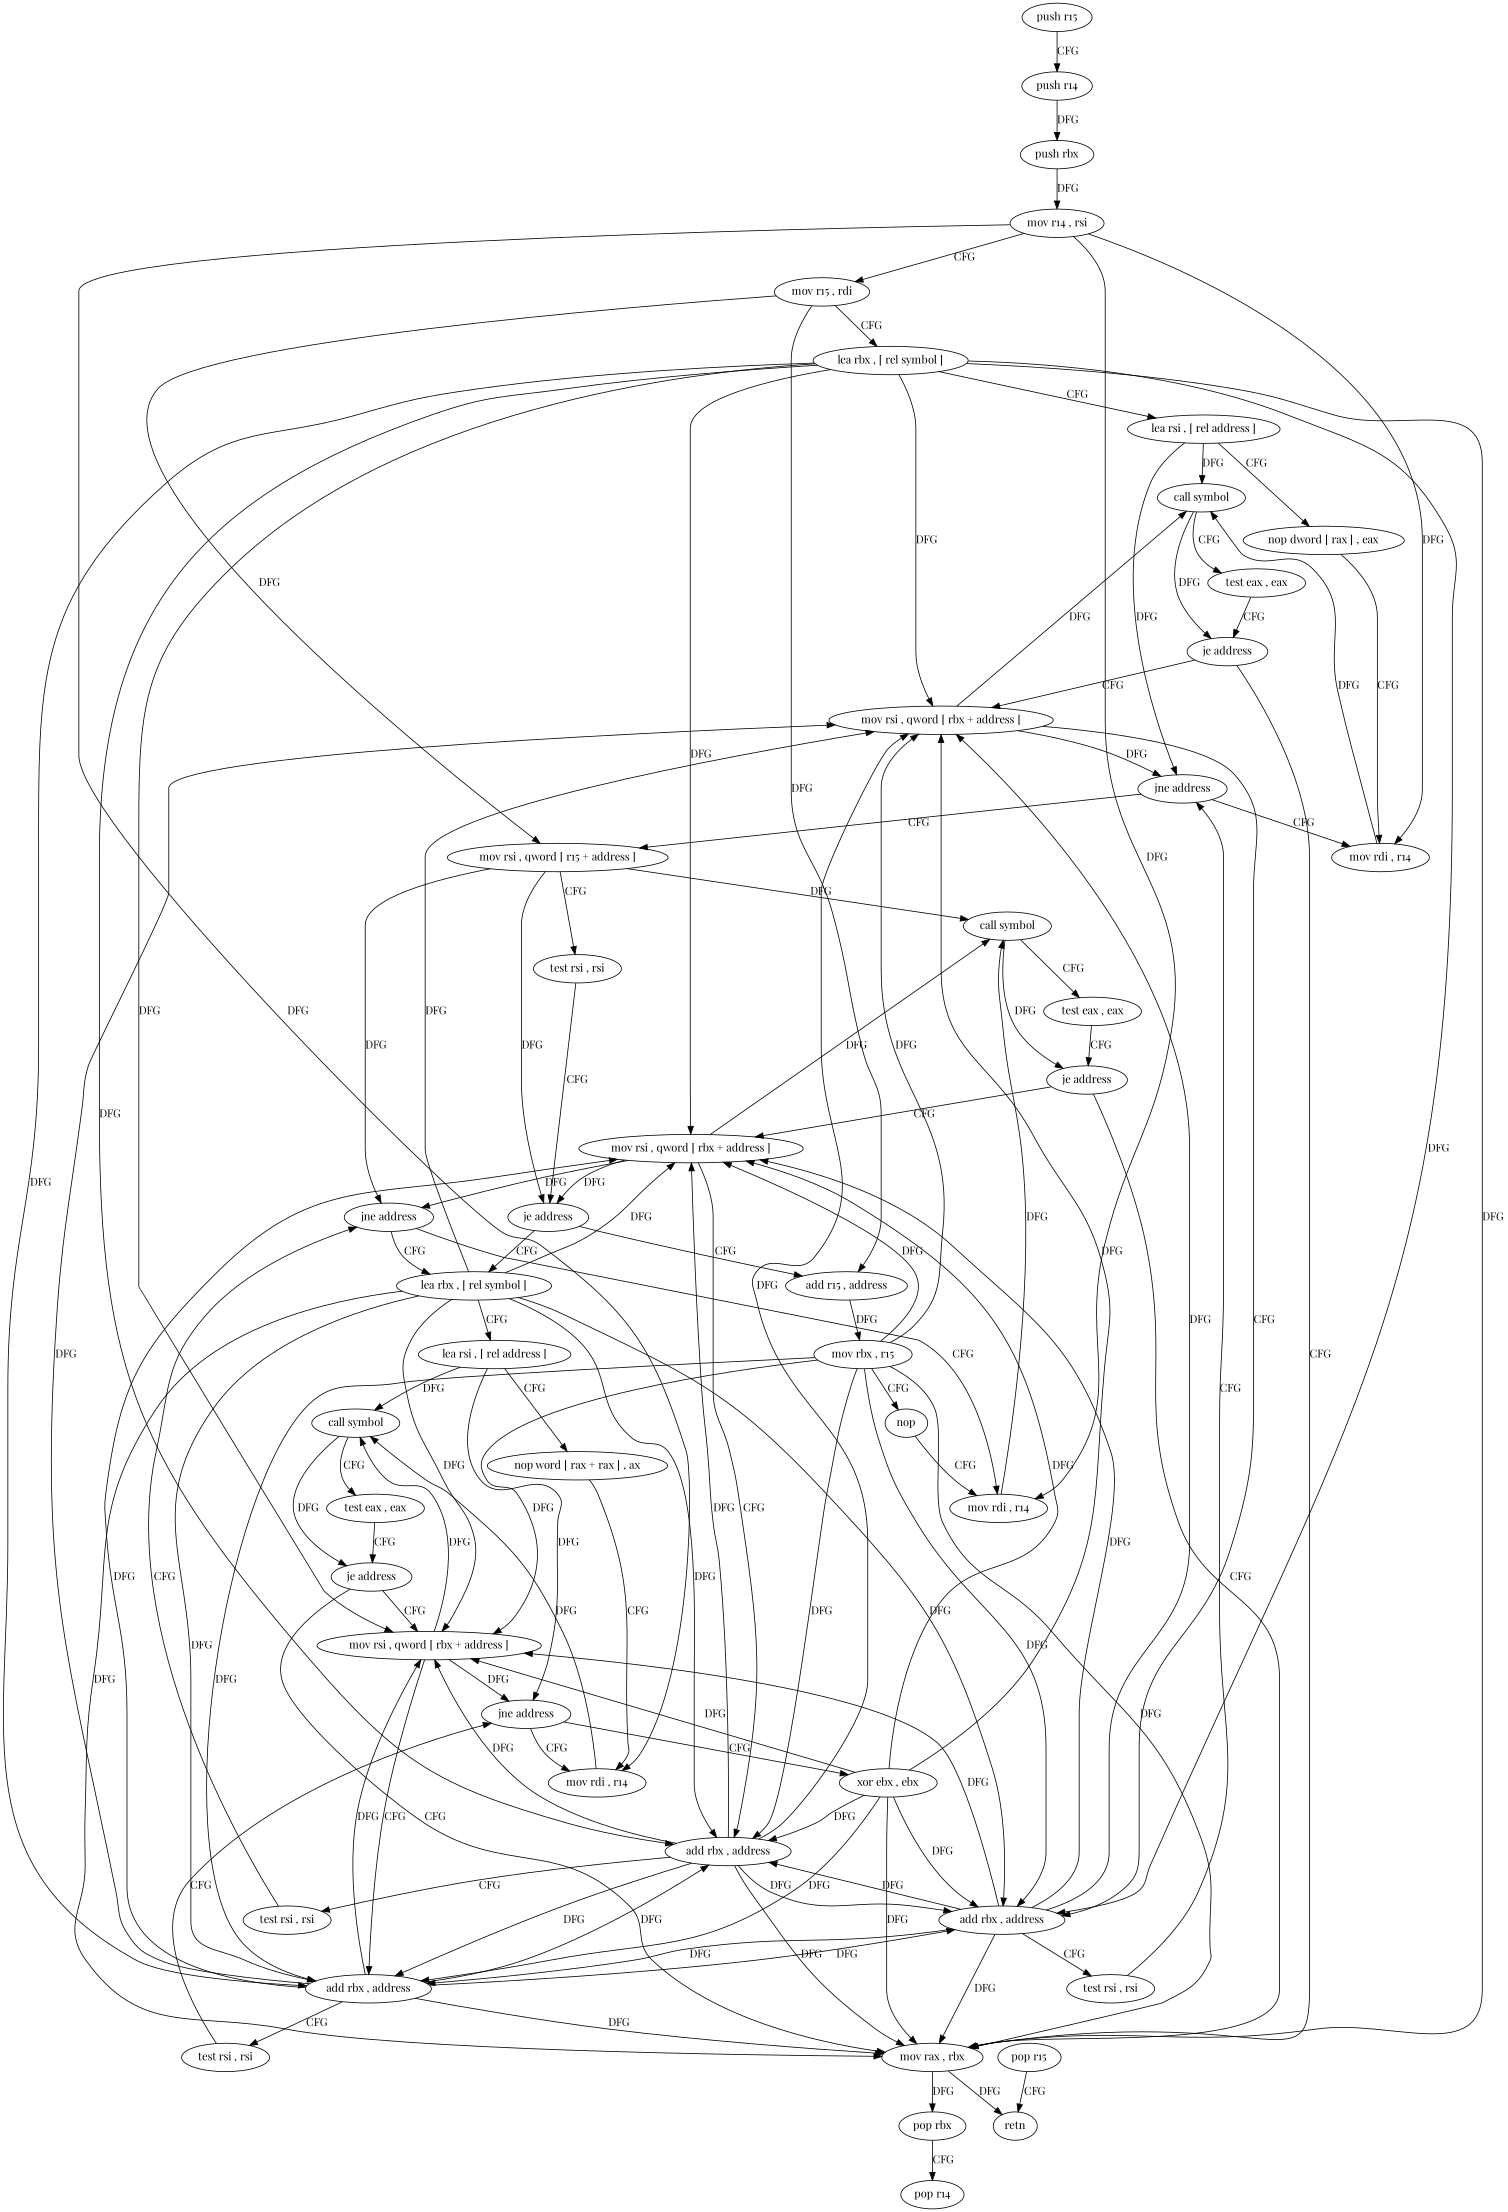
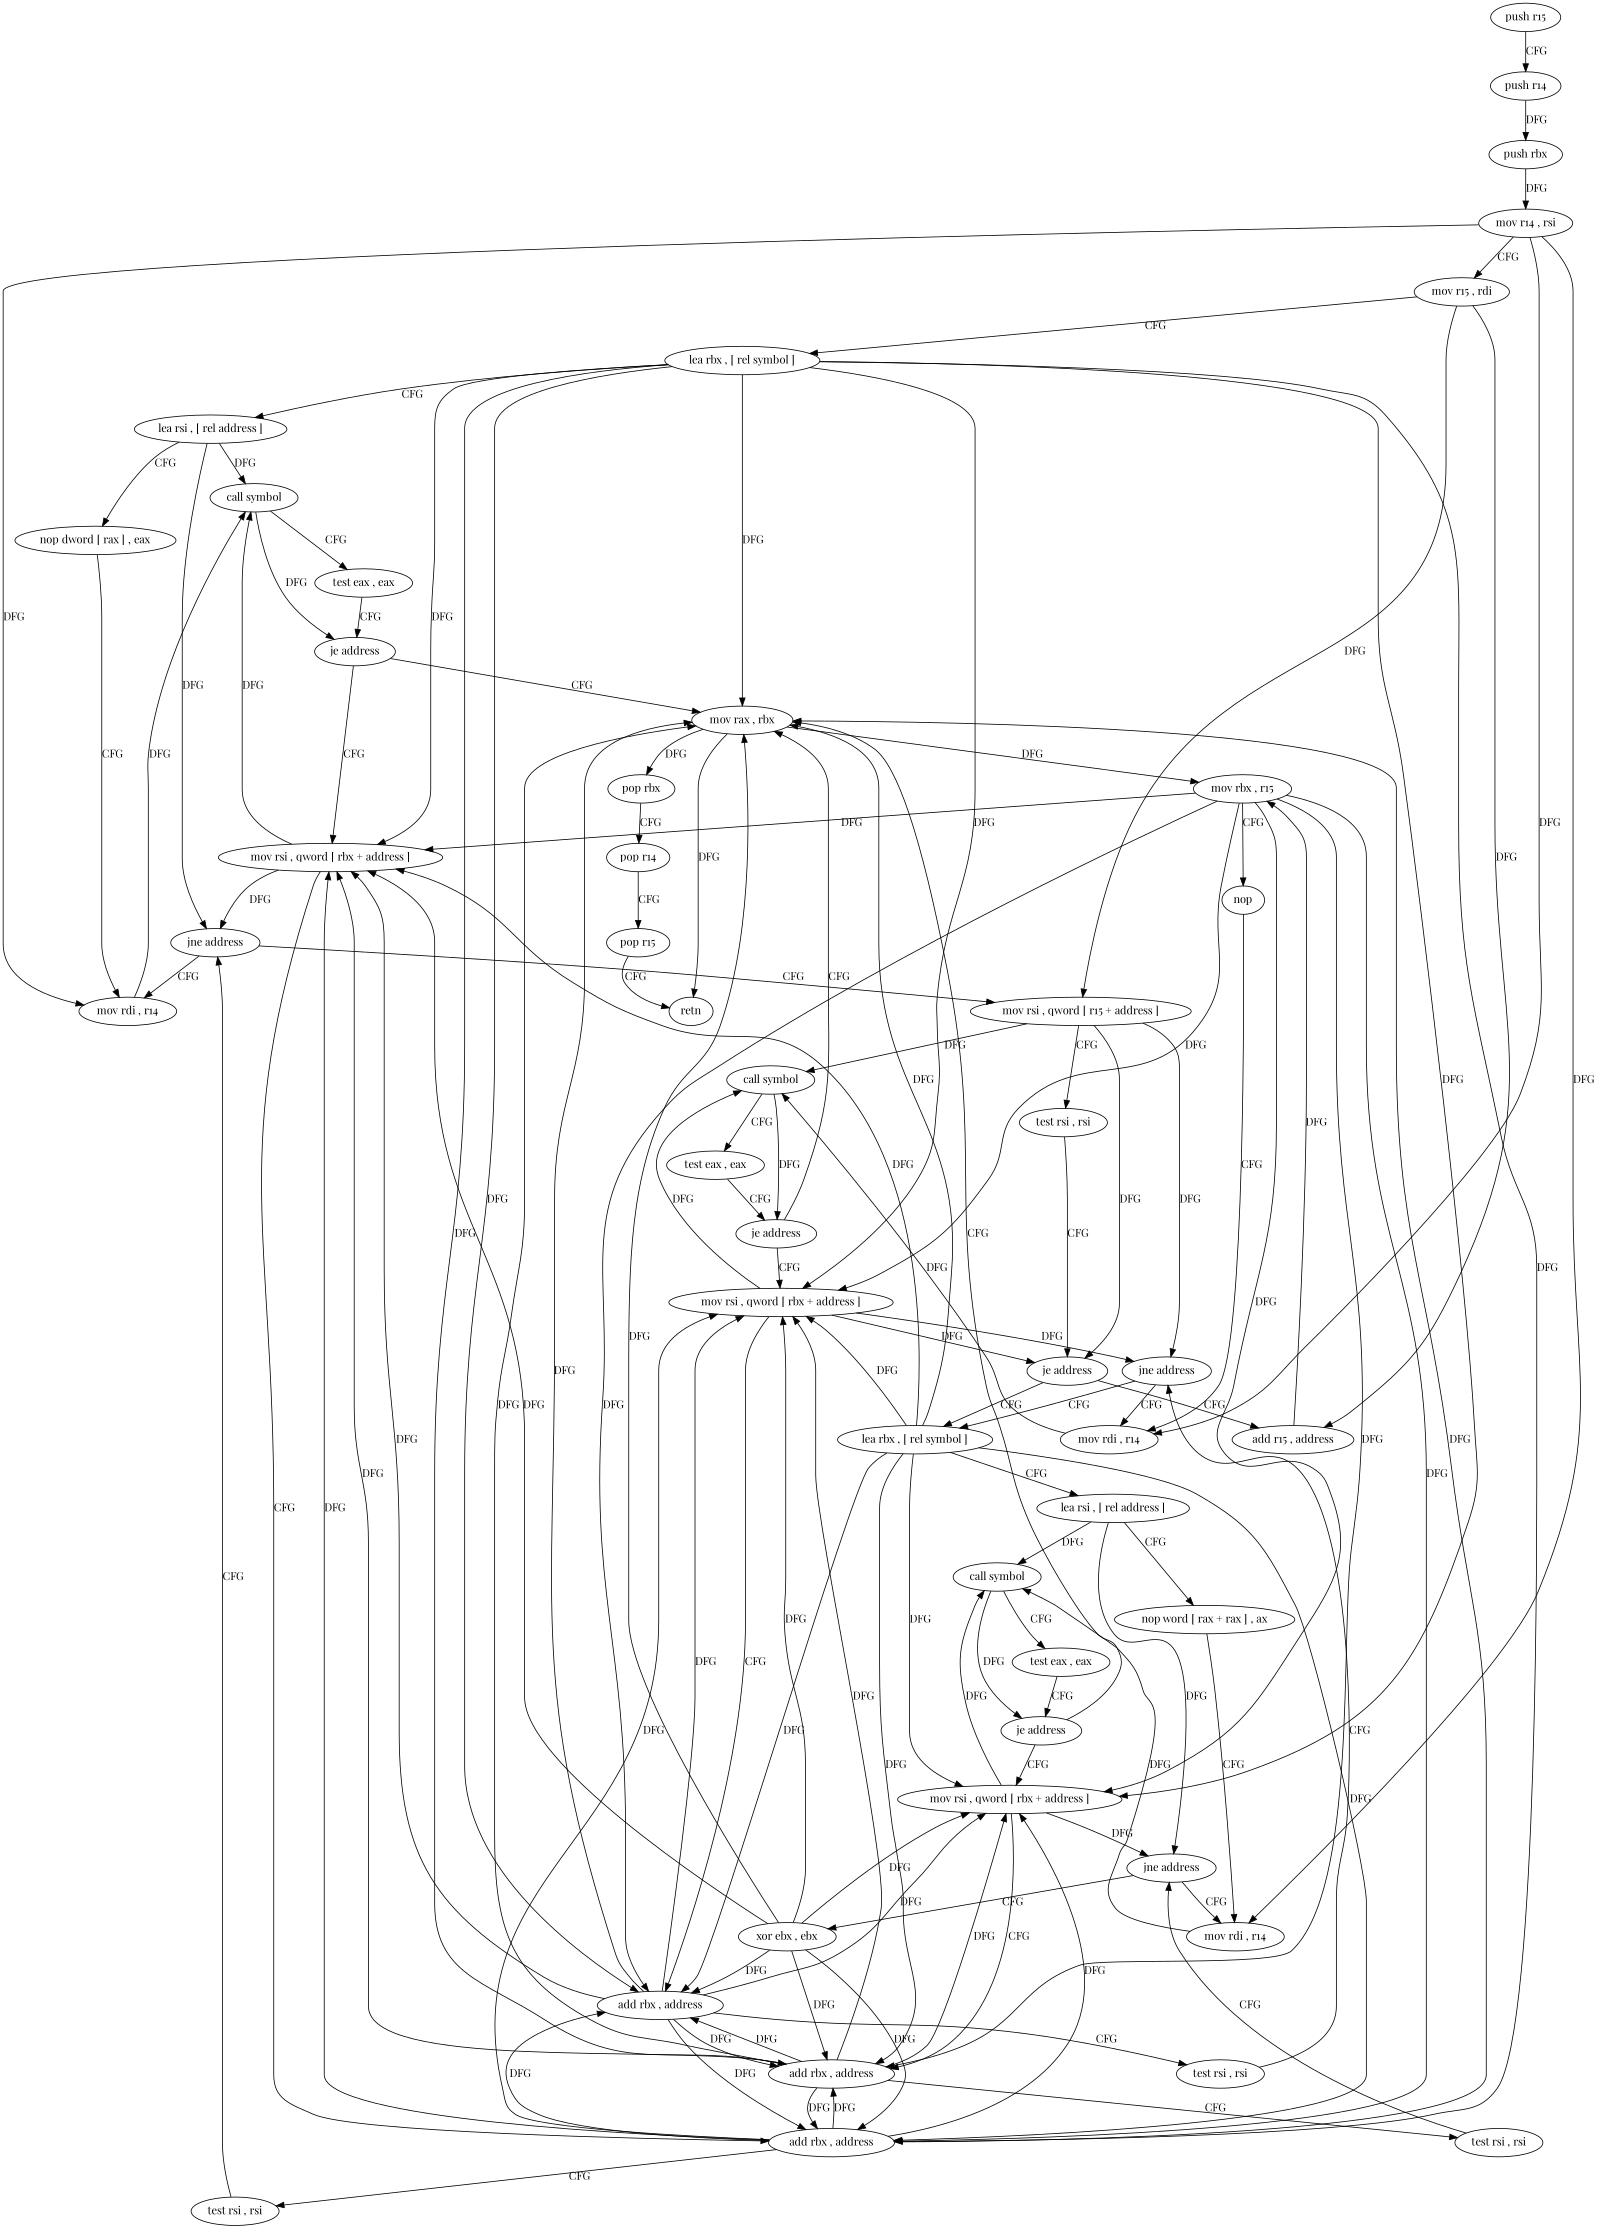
edge "pop r14" -> "pop r15": added, label "CFG"
edge "mov rbx , r15" -> "mov rax , rbx": reversed
